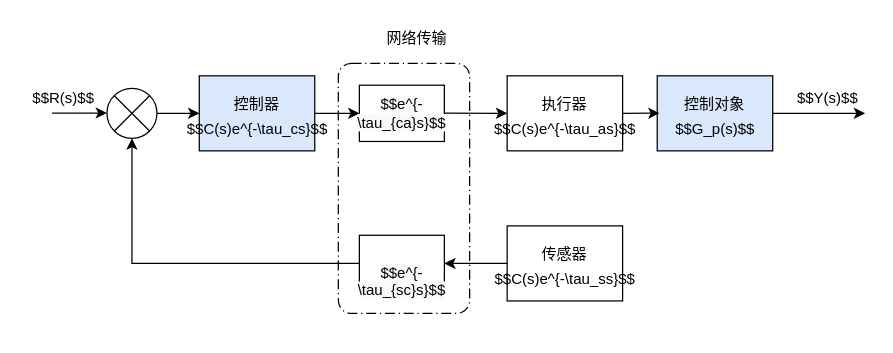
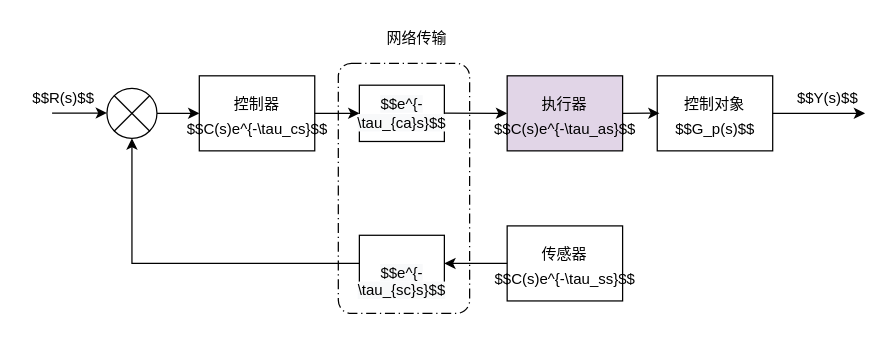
node "控制器": fillcolor #dae8fc -> #ffffff
node "执行器": fillcolor #ffffff -> #e1d5e7
node "控制对象": fillcolor #dae8fc -> #ffffff
